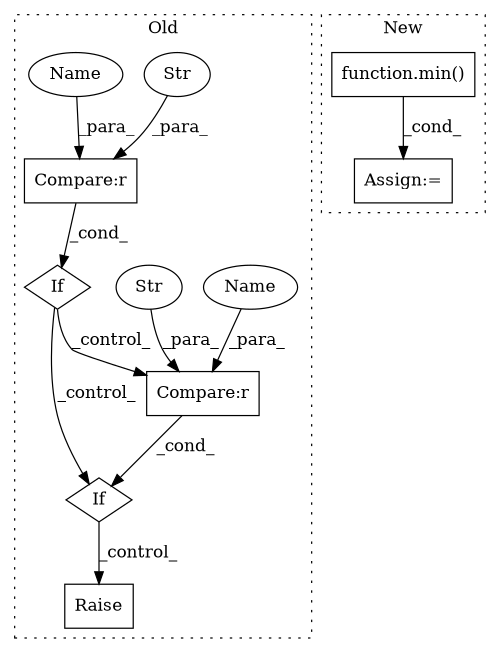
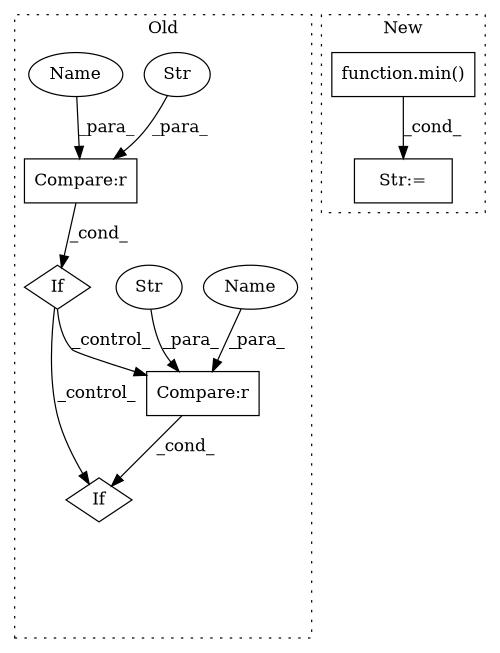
node "Assign:=": label "Assign:=" -> "Str:="
node "Raise": removed
